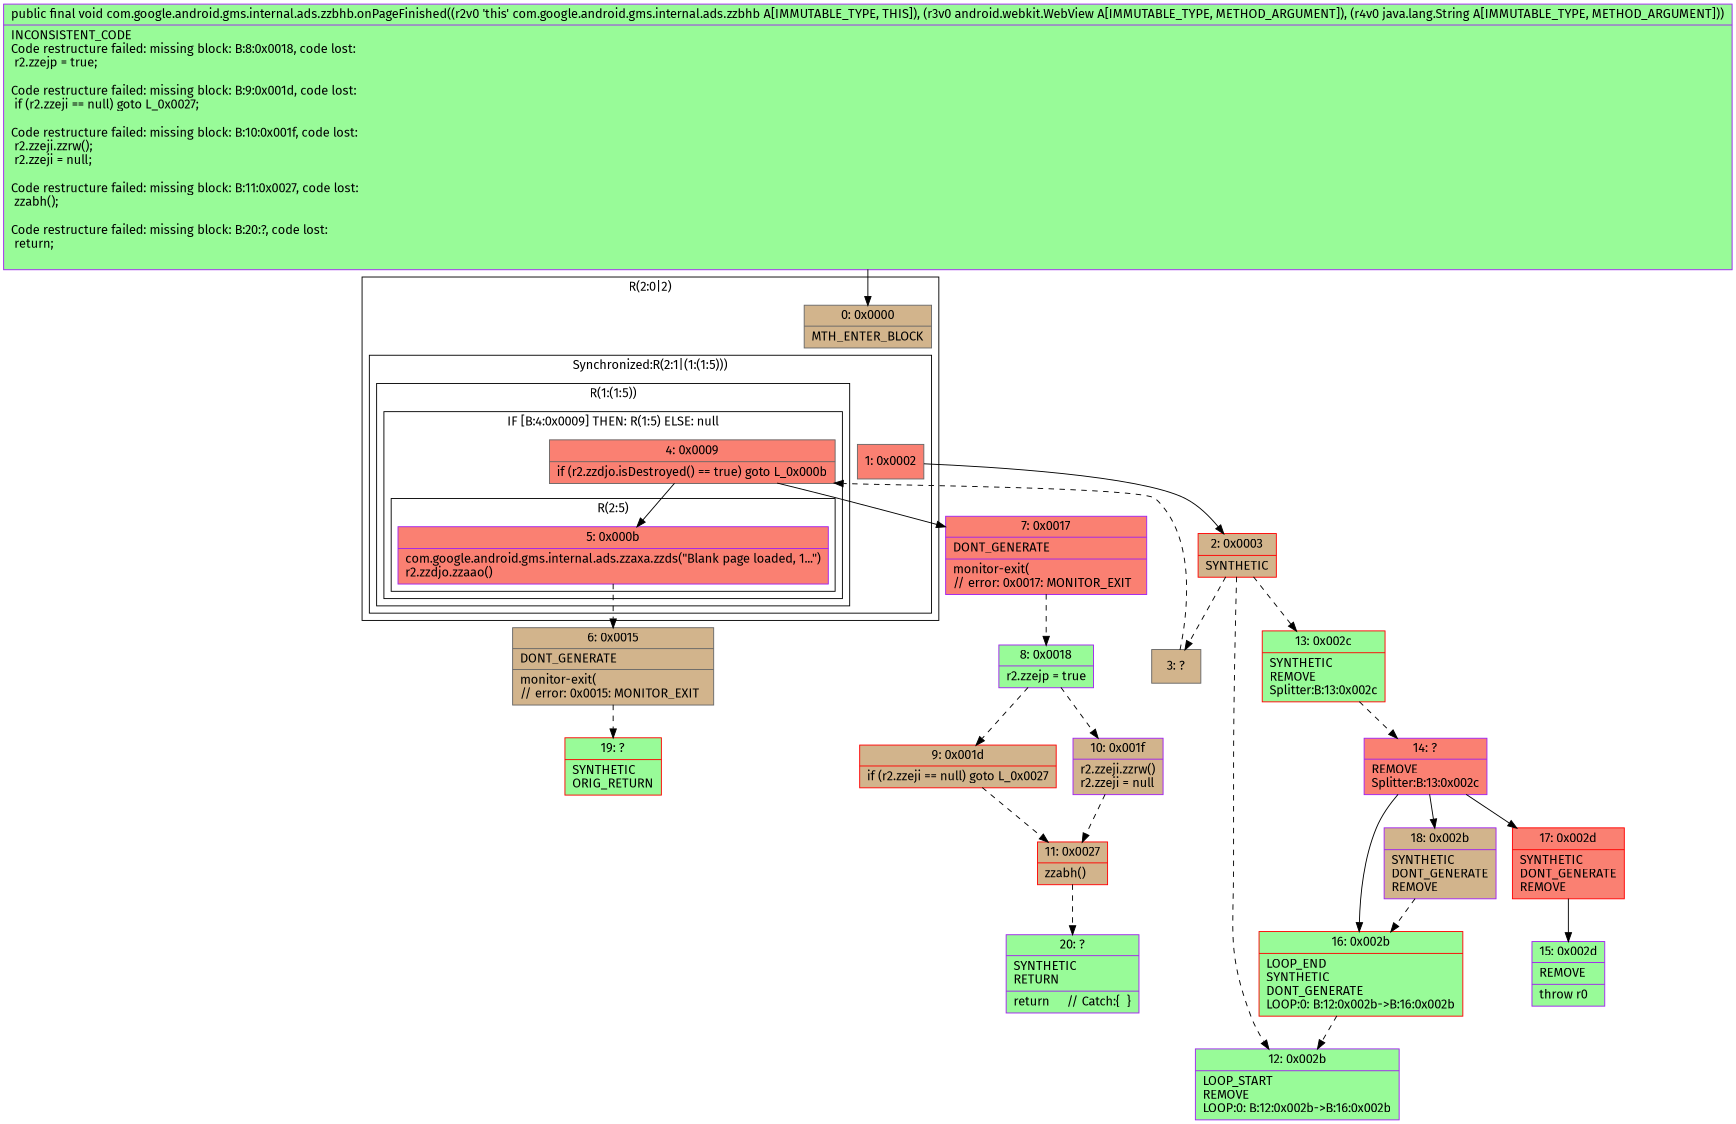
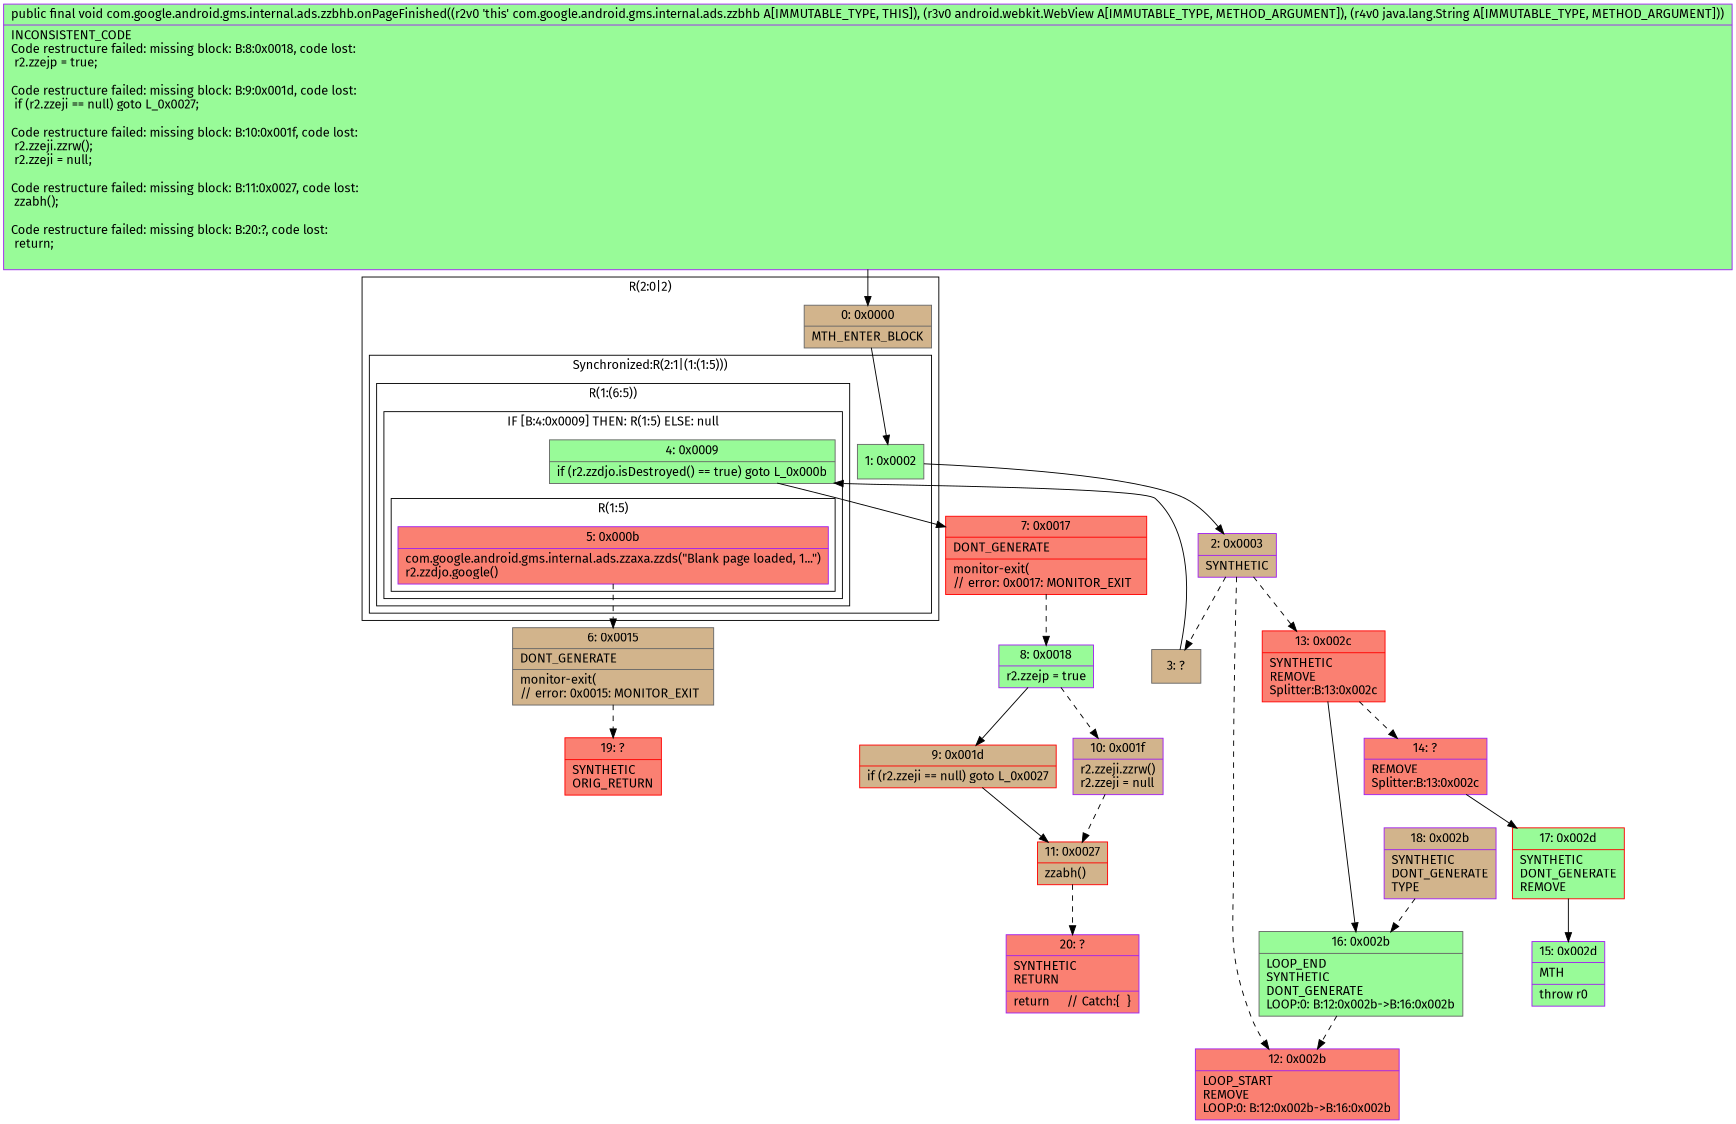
edge "0: 0x0000" -> "1: 0x0002": added
cluster "R(1:(1:5))": label "R(1:(1:5))" -> "R(1:(6:5))"
node "4: 0x0009": fillcolor salmon -> palegreen
node "1: 0x0002": fillcolor salmon -> palegreen
edge "3: ?" -> "4: 0x0009": style dashed -> solid
edge "4: 0x0009" -> "5: 0x000b": removed
cluster "R(2:5)": label "R(2:5)" -> "R(1:5)"
node "7: 0x0017": color purple -> red
node "2: 0x0003": color red -> purple
node "5: 0x000b": text "r2.zzdjo.zzaao()" -> "r2.zzdjo.google()"
node "13: 0x002c": fillcolor palegreen -> salmon
edge "8: 0x0018" -> "9: 0x001d": style dashed -> solid
node "19: ?": fillcolor palegreen -> salmon
edge "14: ?" -> "18: 0x002b": removed
edge "9: 0x001d" -> "11: 0x0027": style dashed -> solid
edge "14: ?" -> "16: 0x002b": now "13: 0x002c" -> "16: 0x002b"
node "17: 0x002d": fillcolor salmon -> palegreen
node "18: 0x002b": text "REMOVE" -> "TYPE"
node "15: 0x002d": text "REMOVE" -> "MTH"
node "20: ?": fillcolor palegreen -> salmon
node "16: 0x002b": color red -> gray40
node "12: 0x002b": fillcolor palegreen -> salmon
